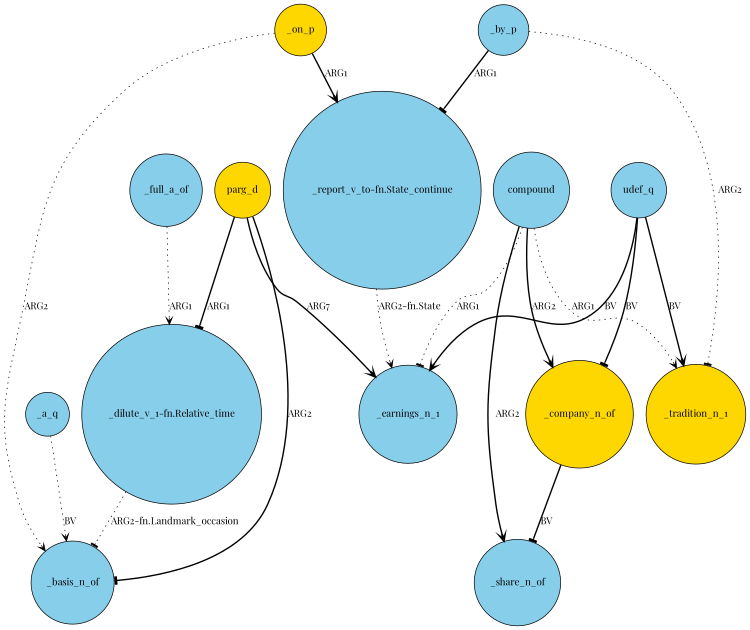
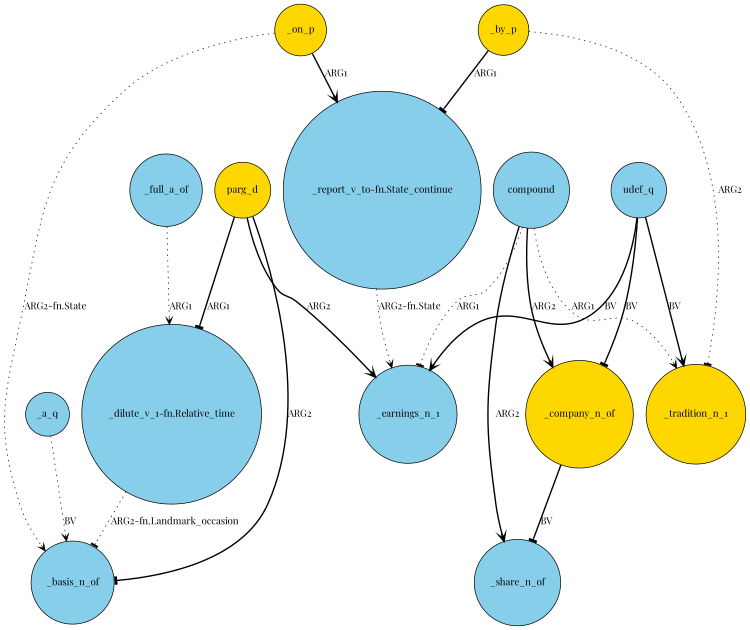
node "_by_p": fillcolor skyblue -> gold
edge "_on_p" -> "_basis_n_of": label "ARG2" -> "ARG2-fn.State"
edge "parg_d" -> "_earnings_n_1": label "ARG7" -> "ARG2"
